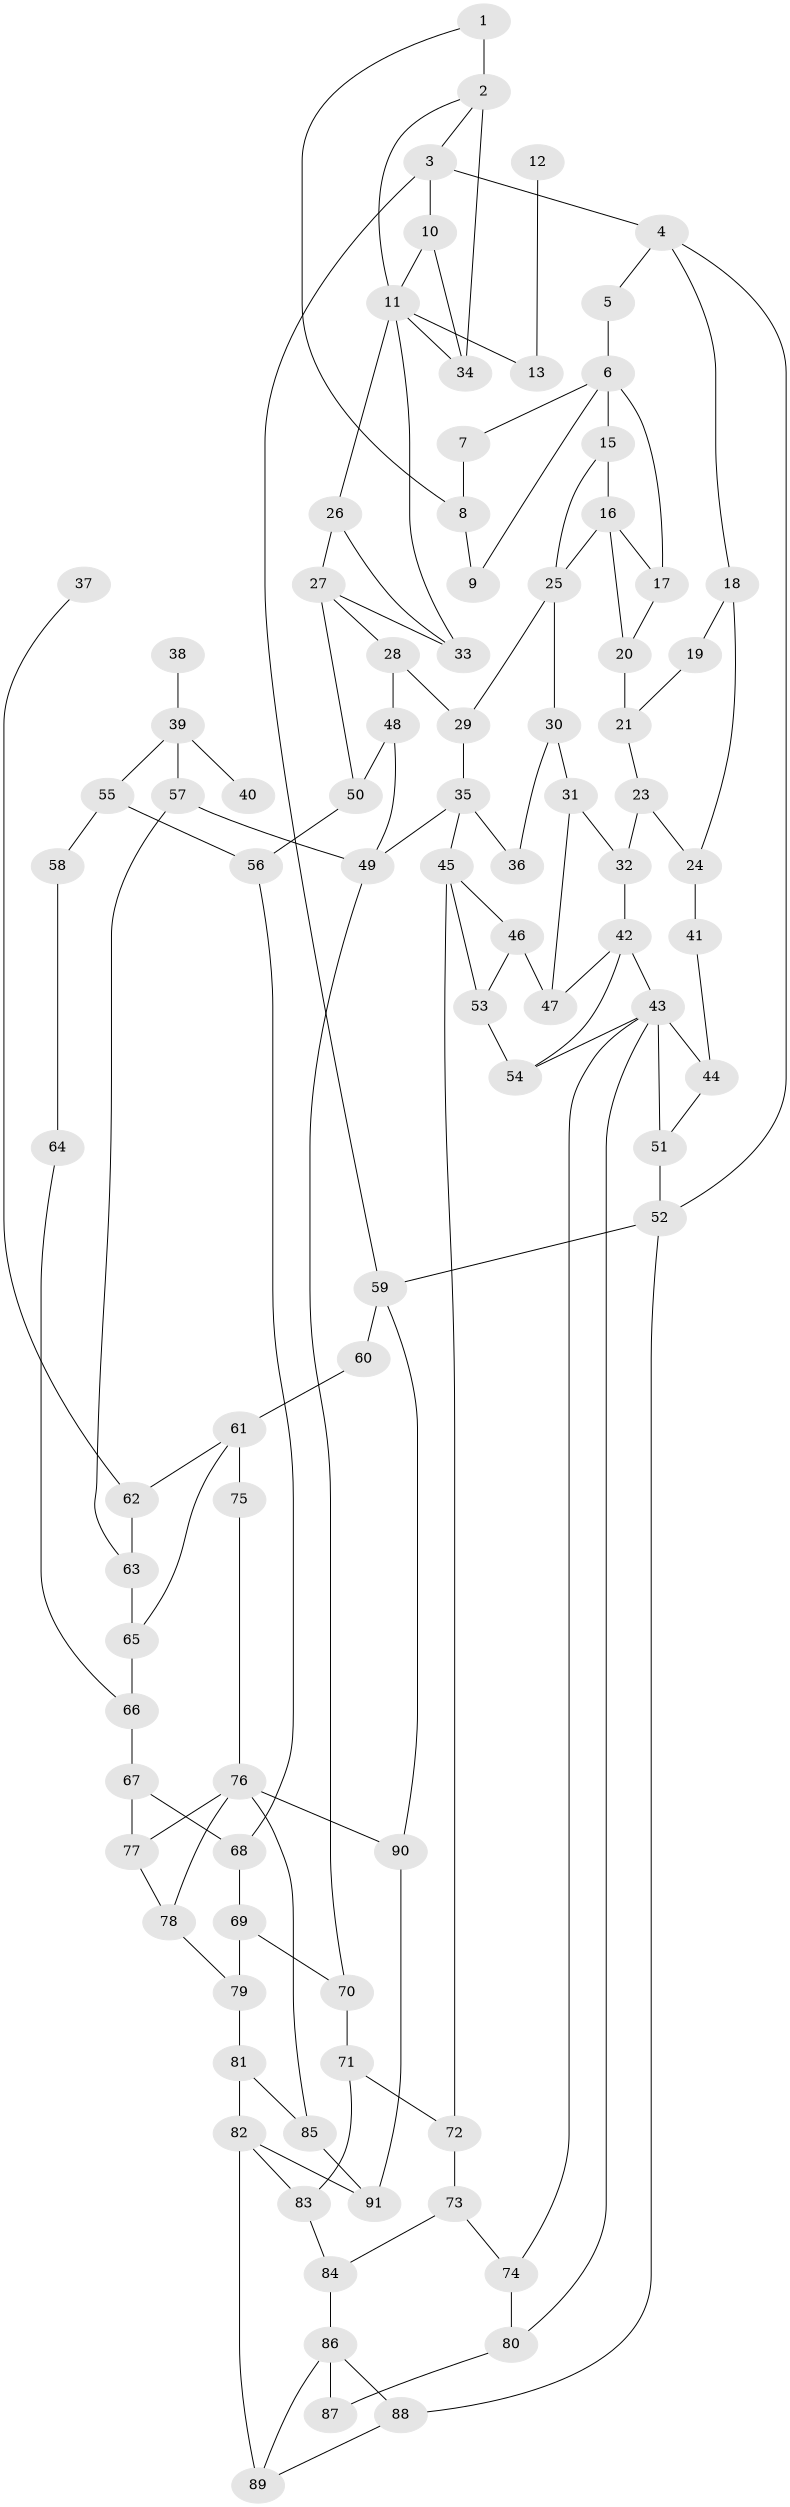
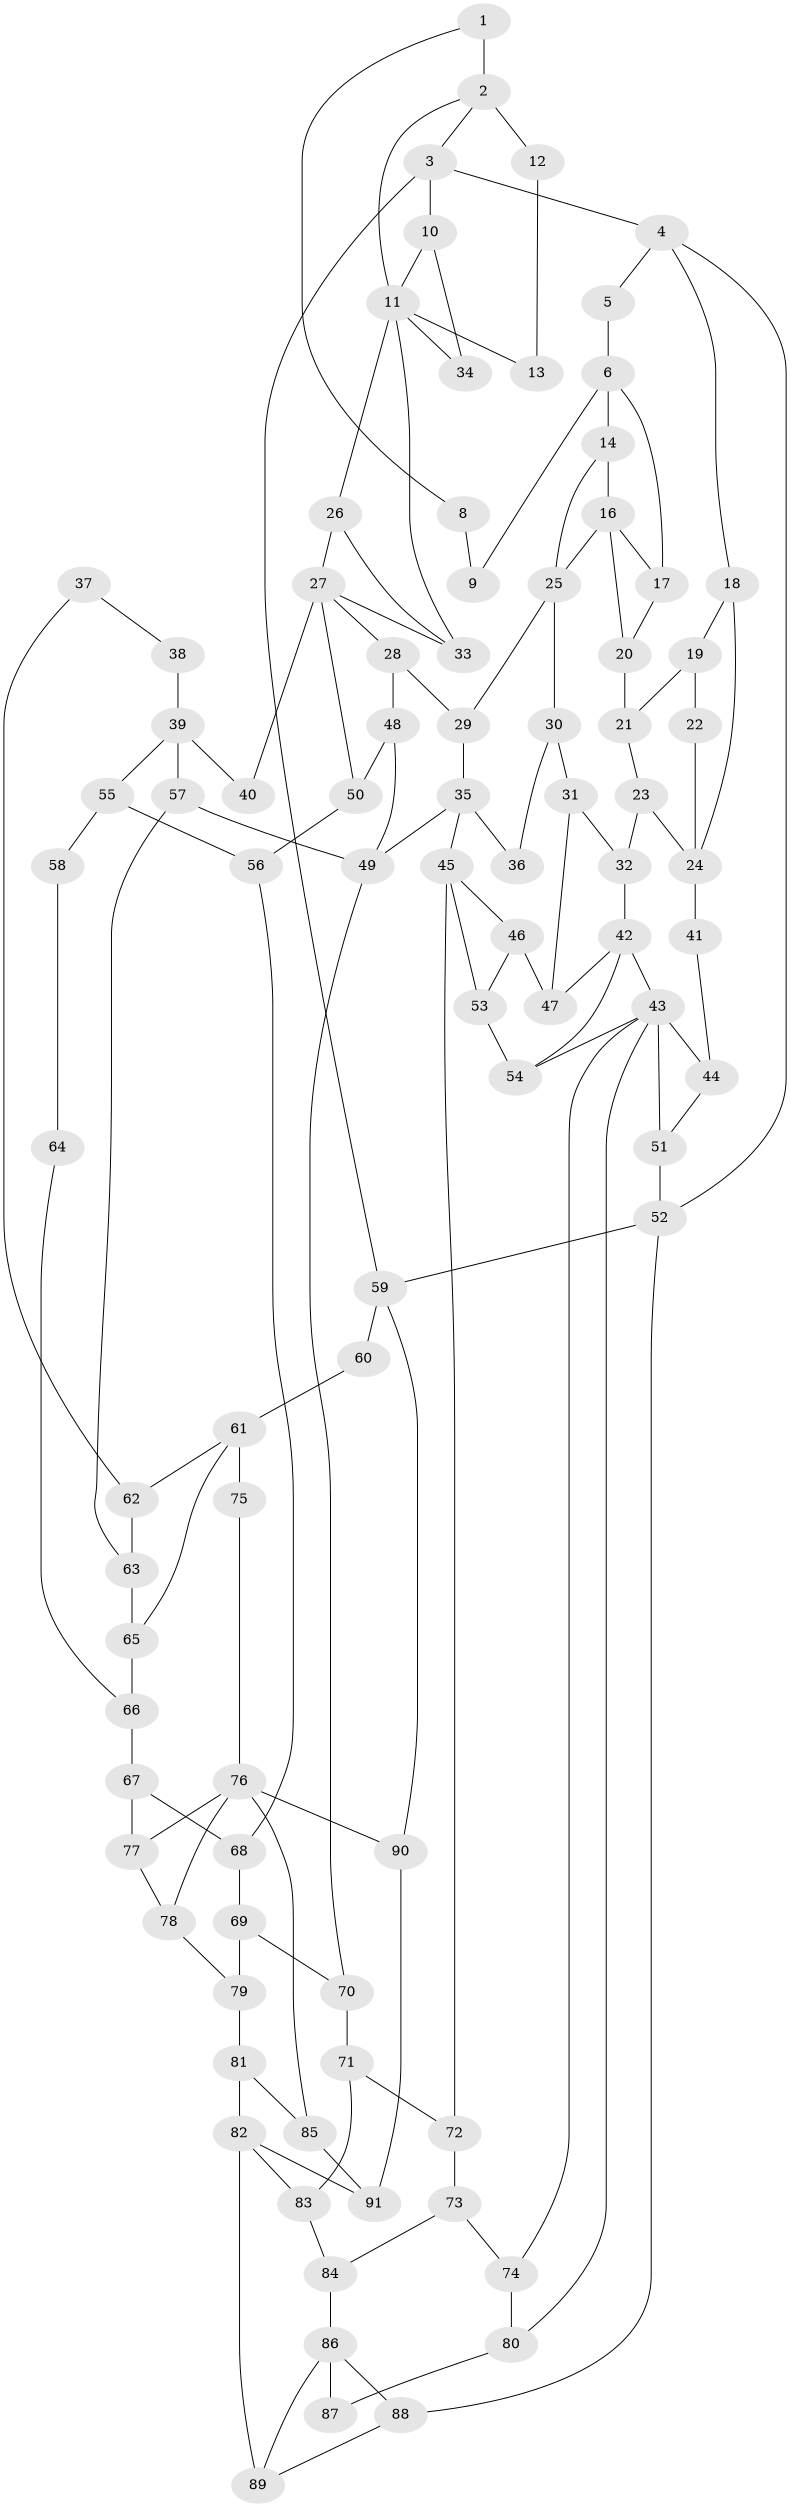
edge "2" -- "34": now "2" -- "12"
node "7": removed
node "15": label "15" -> "14"
edge "37" -- "38": added
edge "27" -- "40": added
node "22": added
